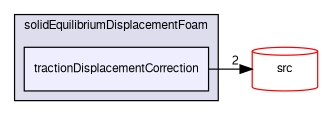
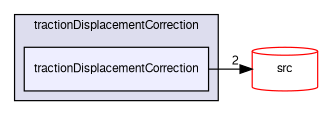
cluster "solidEquilibriumDisplacementFoam": label "solidEquilibriumDisplacementFoam" -> "tractionDisplacementCorrection"
